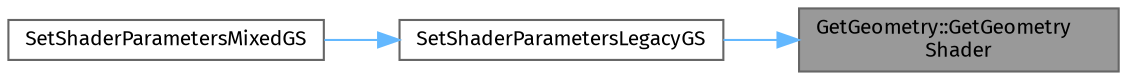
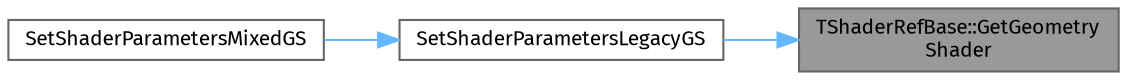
node "GetGeometry::GetGeometry Shader": label "GetGeometry::GetGeometry Shader" -> "TShaderRefBase::GetGeometry Shader"
